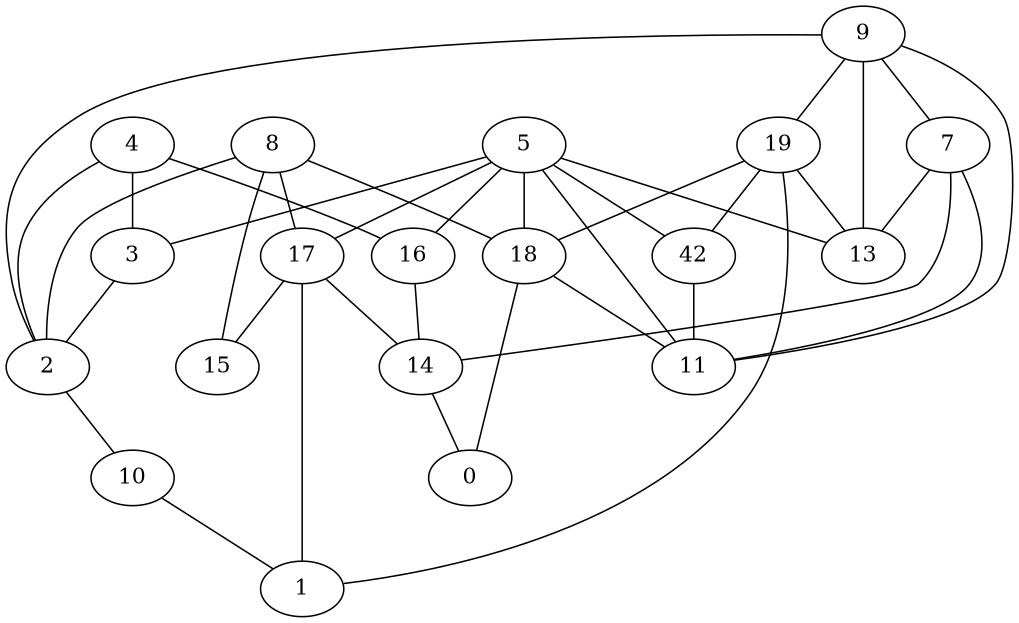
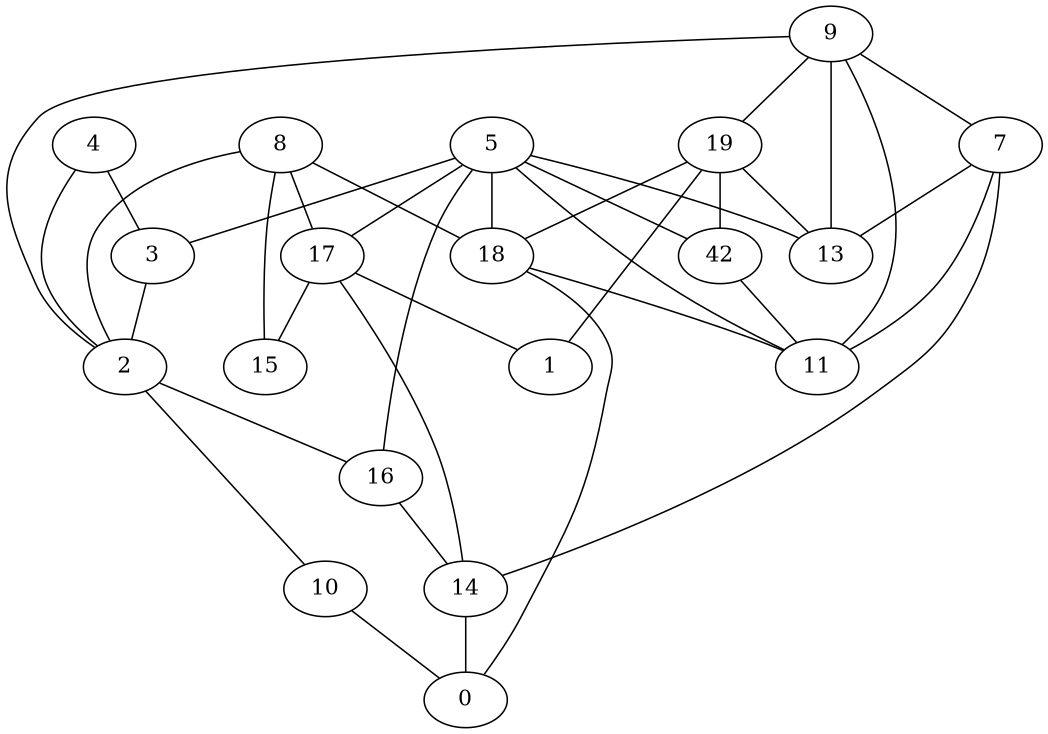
edge "4" -- "16": now "2" -- "16"
edge "10" -- "1": now "10" -- "0"
